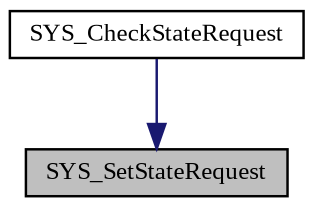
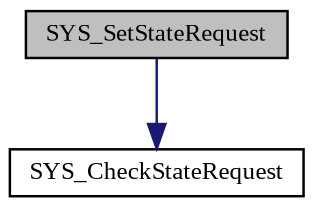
edge "SYS_CheckStateRequest" -> "SYS_SetStateRequest": reversed
